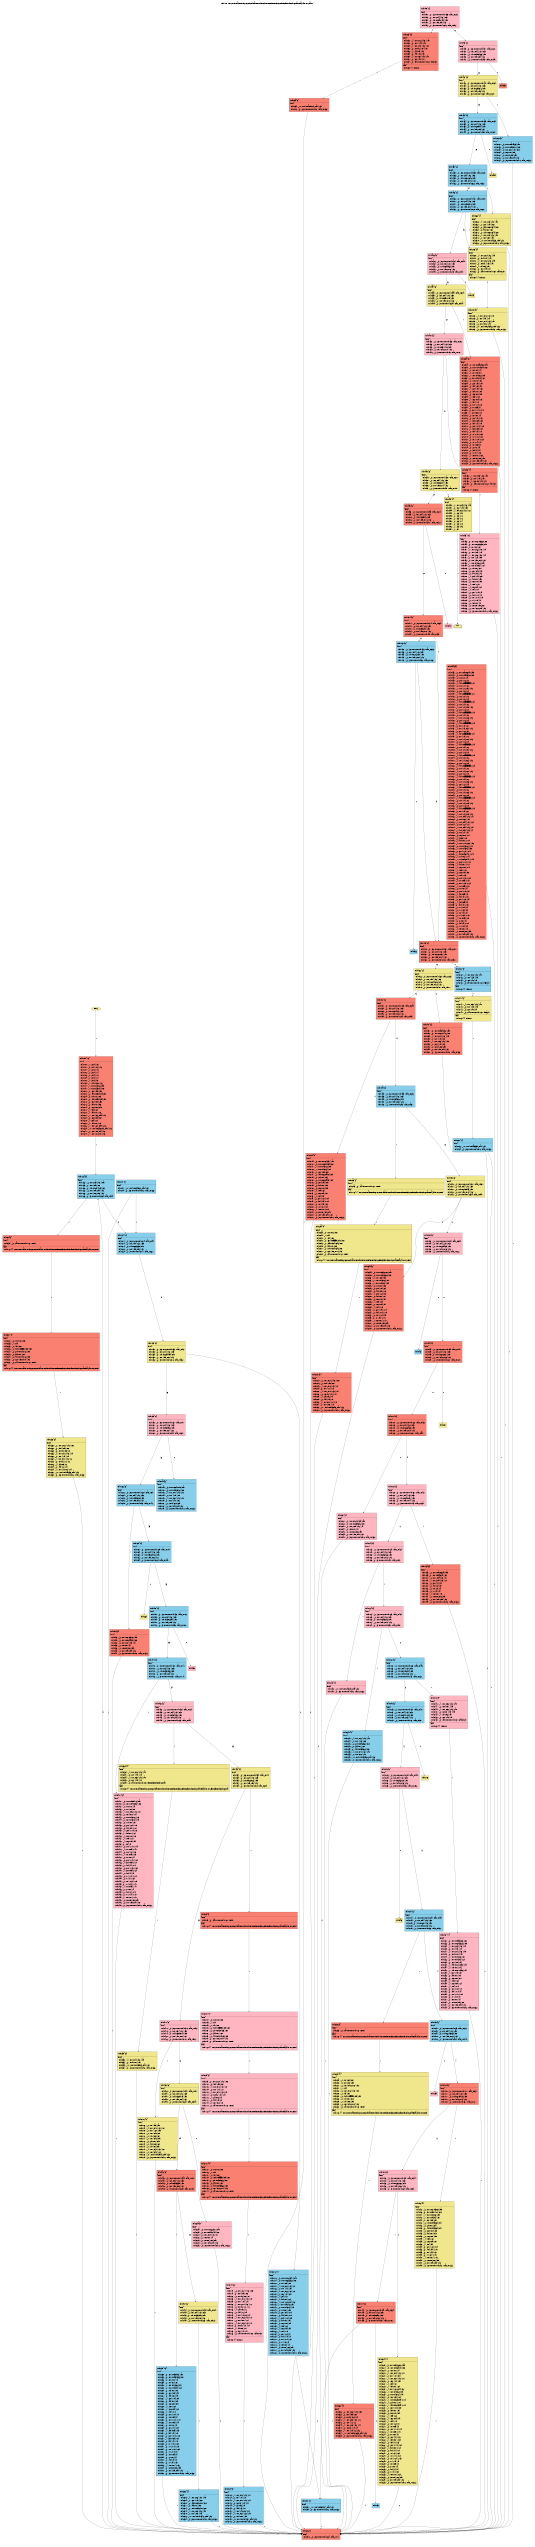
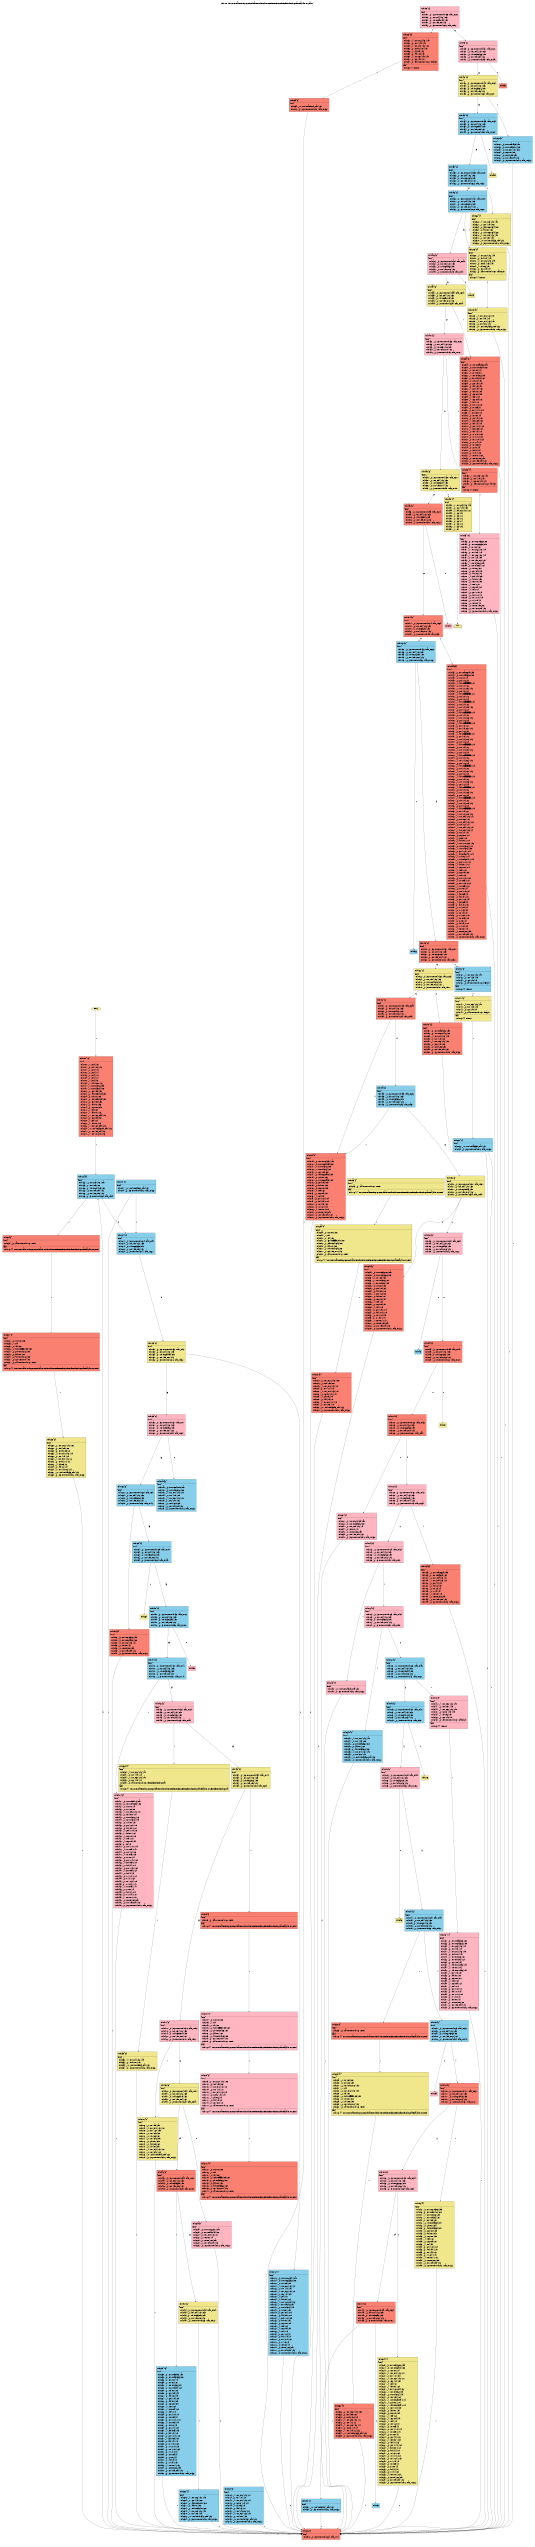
edge "0x401b14 [28]" -> "0x401b4c [28]": now "0x401b14 [28]" -> "0x401d9f [393]"
edge "0x401ba0 [28]" -> "0x4022a5 [5]": now "0x401ba0 [28]" -> "0x4021bd [91]"
edge "0x401d28 [28]" -> "0x401d44 [28]": label " 1" -> " 29"
node "0x402149 [66]": removed
edge "0x402218 [111]" -> "0x4029c1 [15]": now "0x402218 [111]" -> "0x402b18 [5]"
